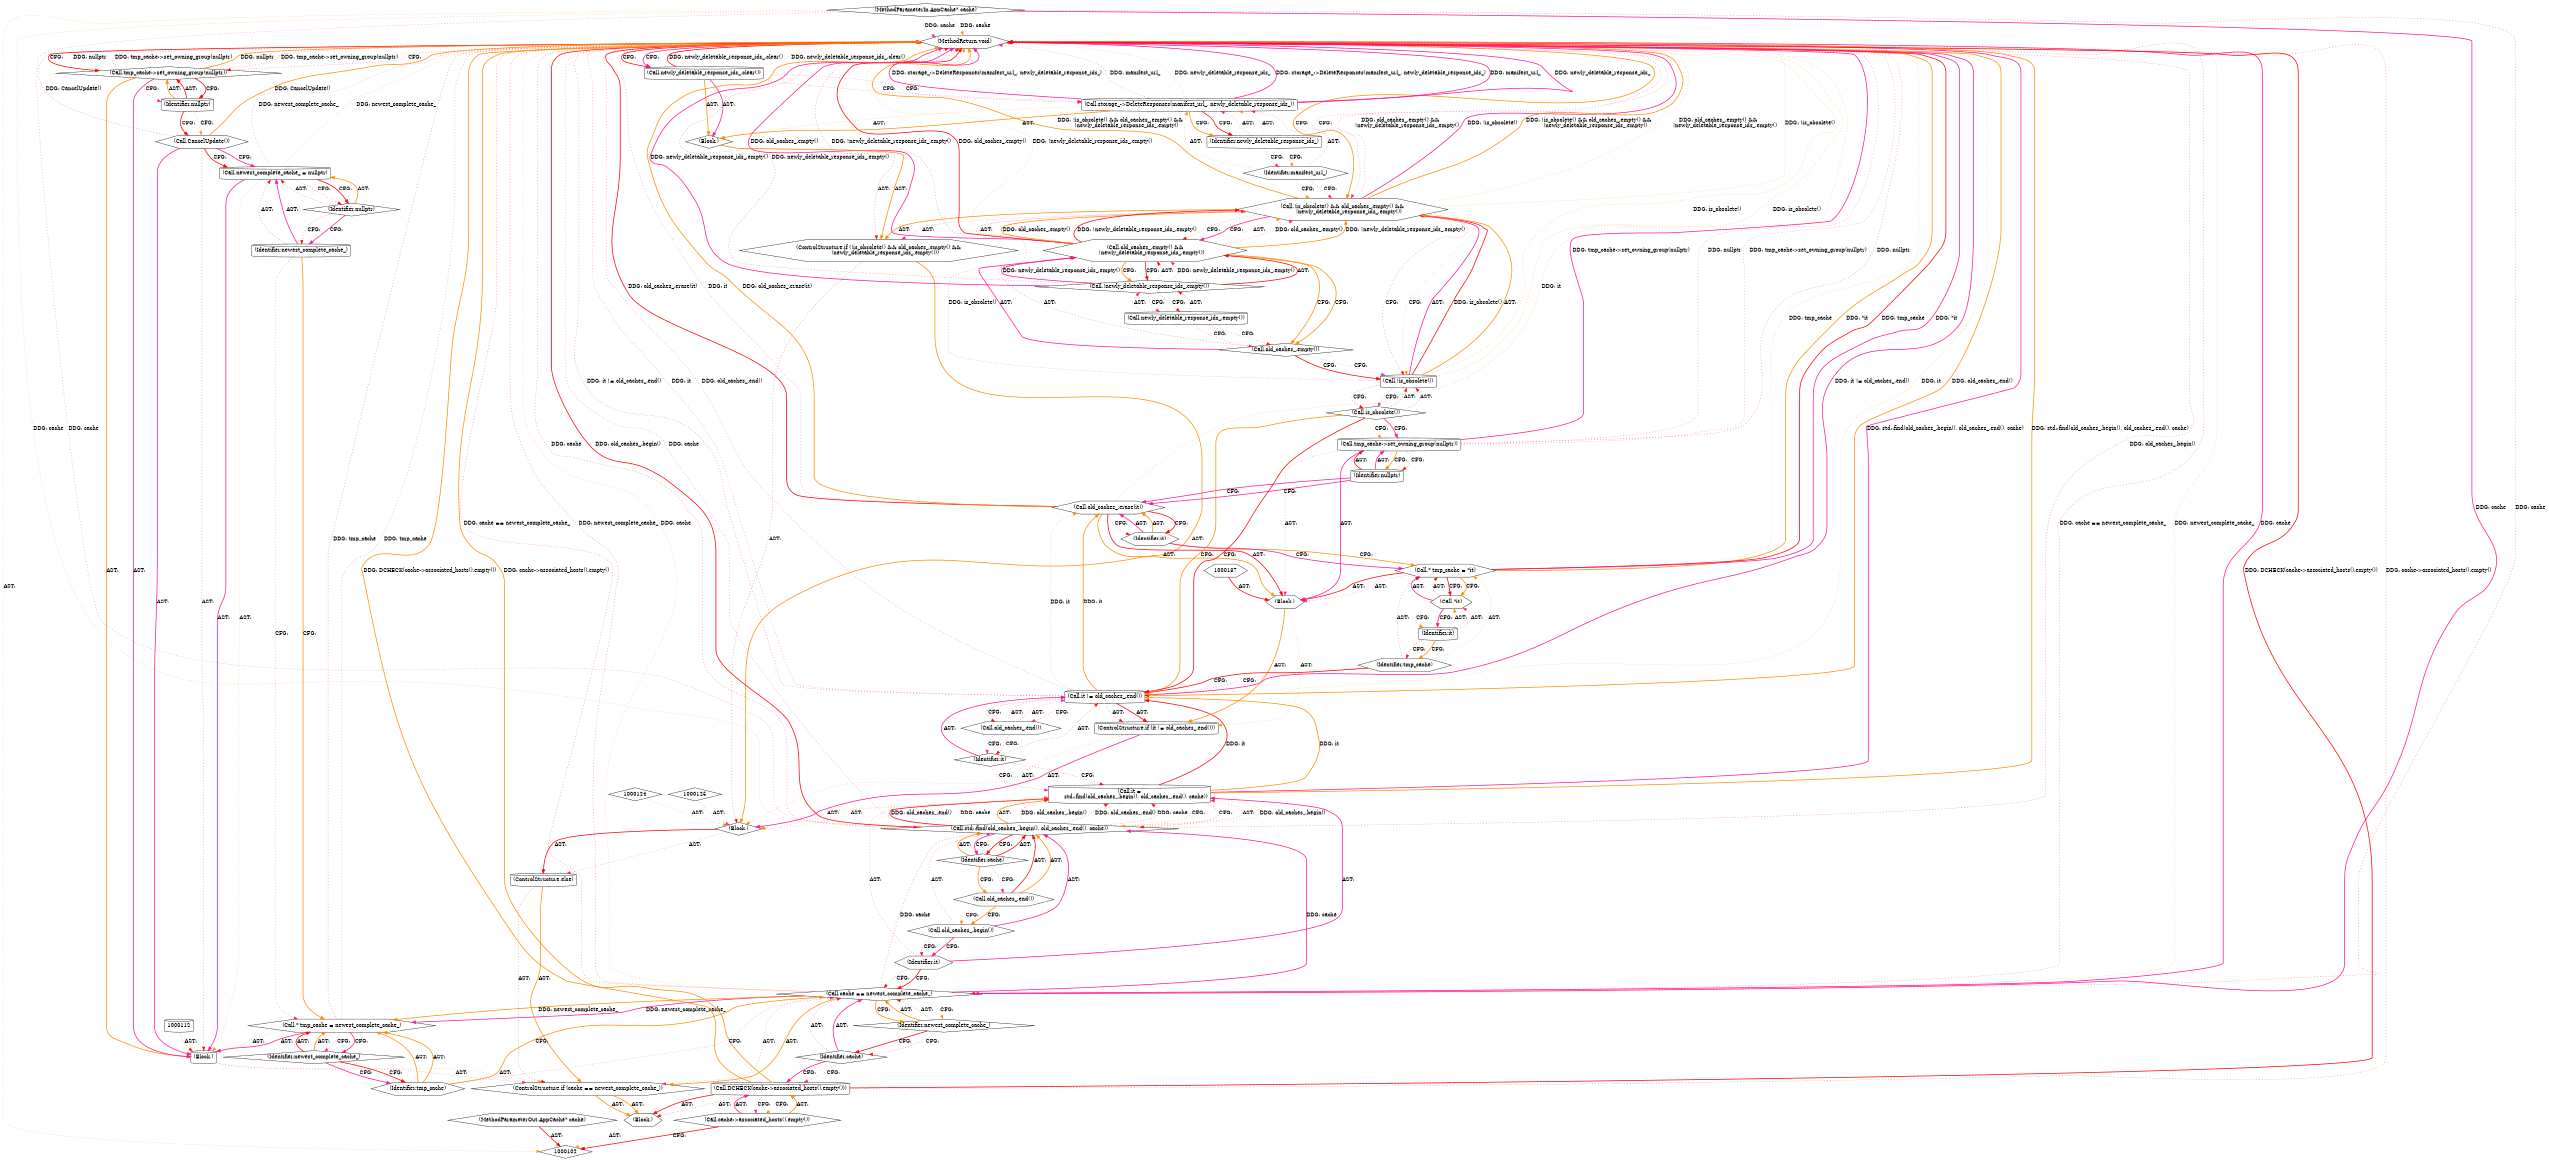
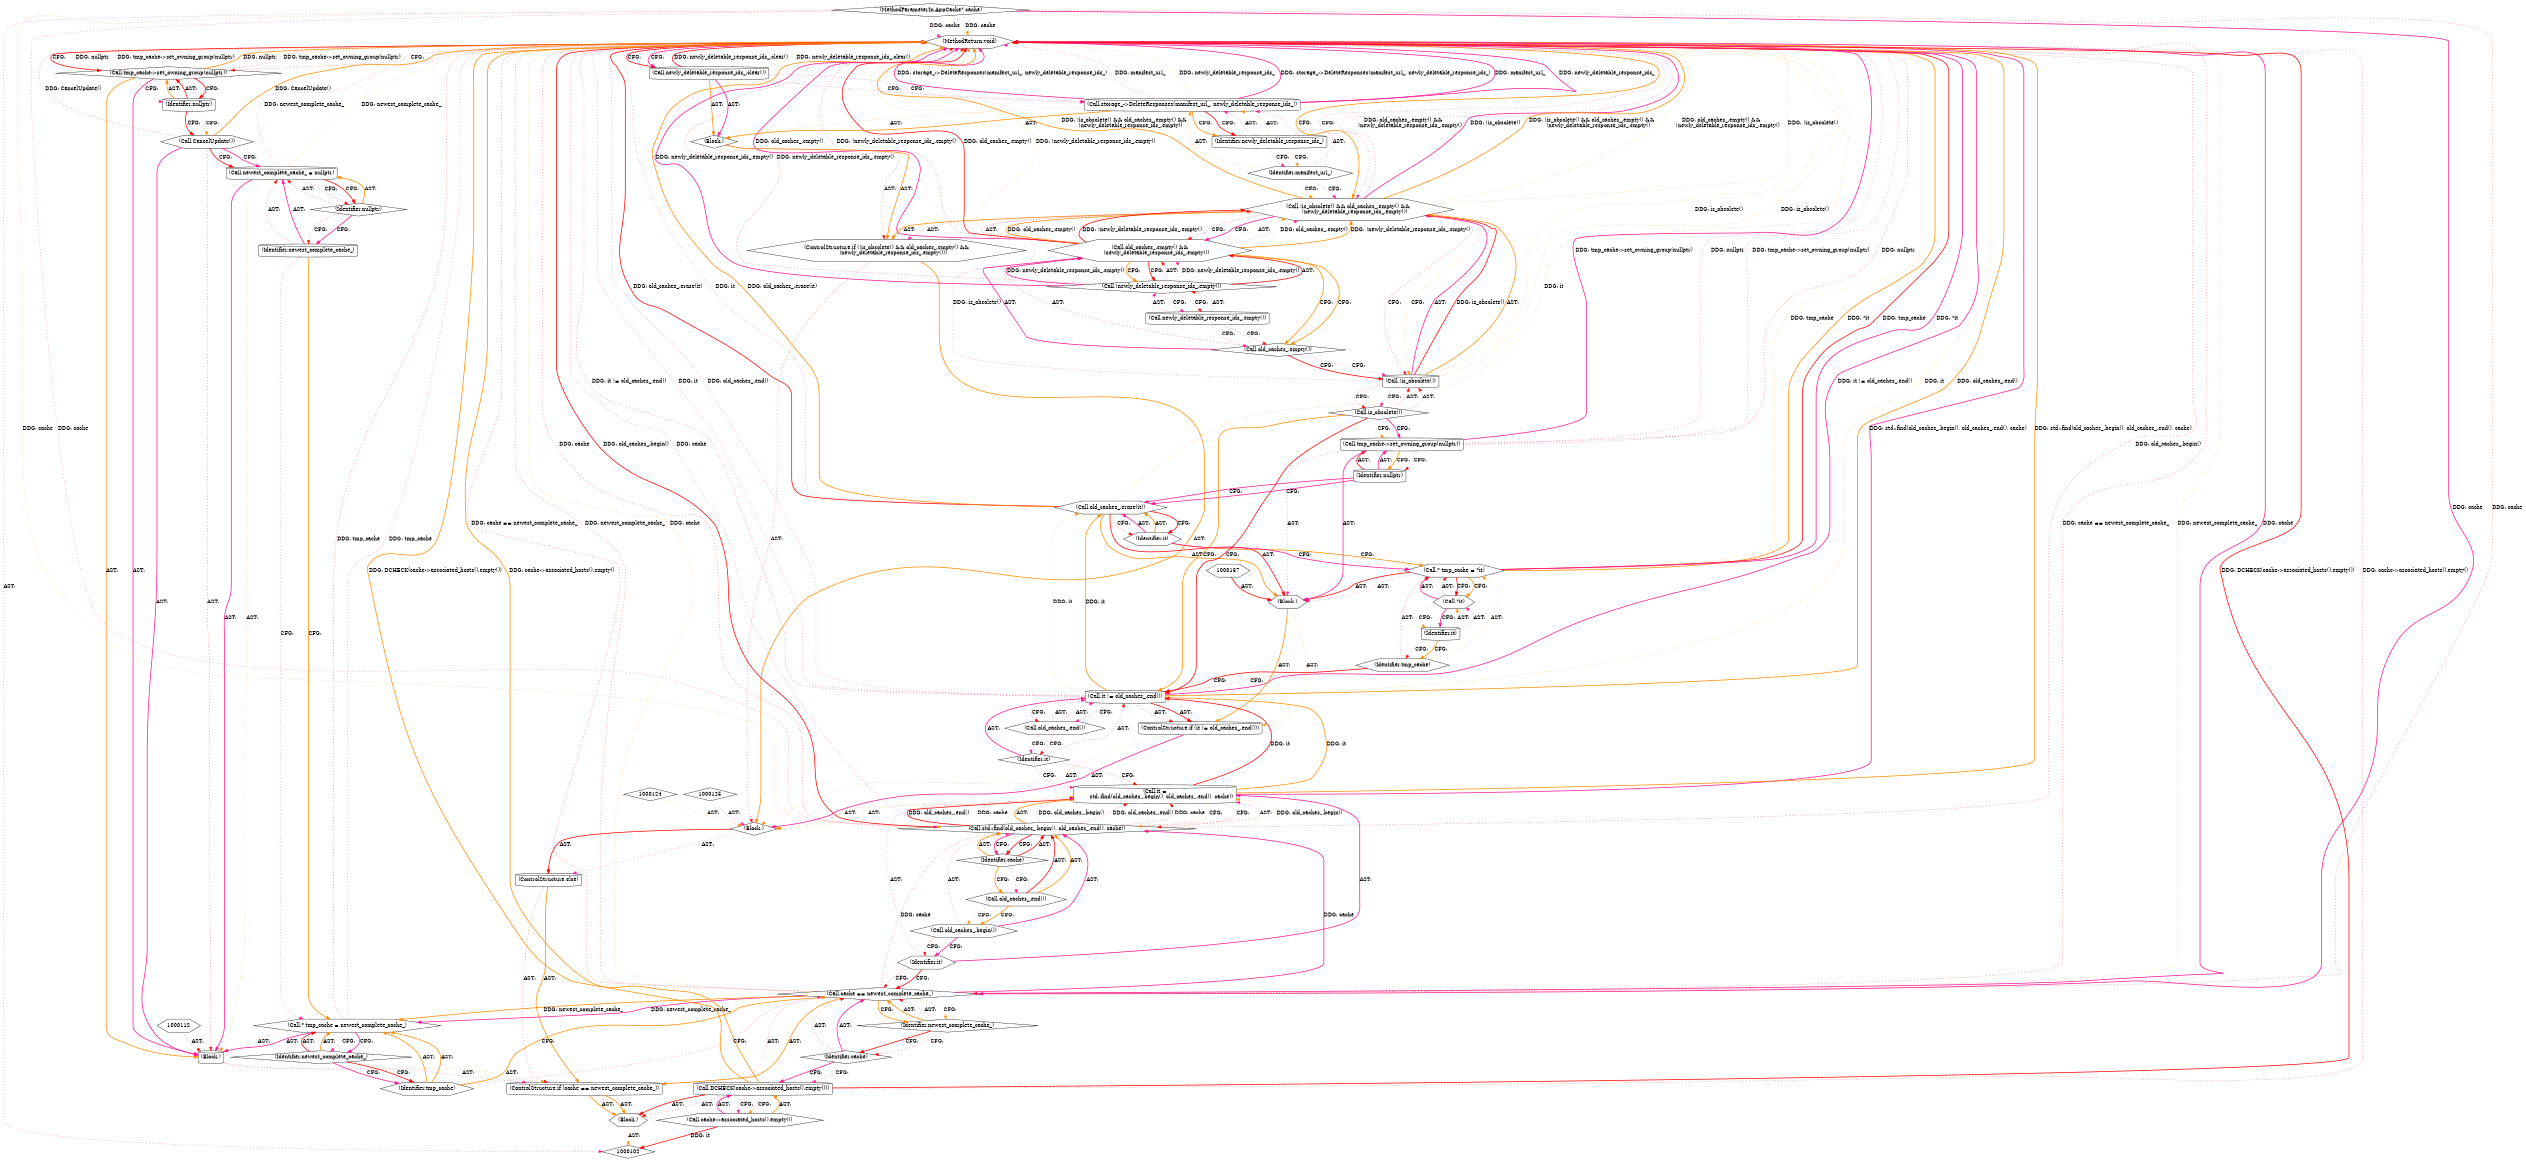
edge "(MethodParameterIn,AppCache* cache)" -> "1000102": color darkorange -> deeppink
node "1000112": shape cylinder -> hexagon
node "(ControlStructure,if (cache == newest_complete_cache_))": shape hexagon -> cylinder
node "(MethodParameterOut,AppCache* cache)": removed
edge "(Call,cache->associated_hosts().empty())" -> "1000102": label "CFG: " -> "DDG: it"
